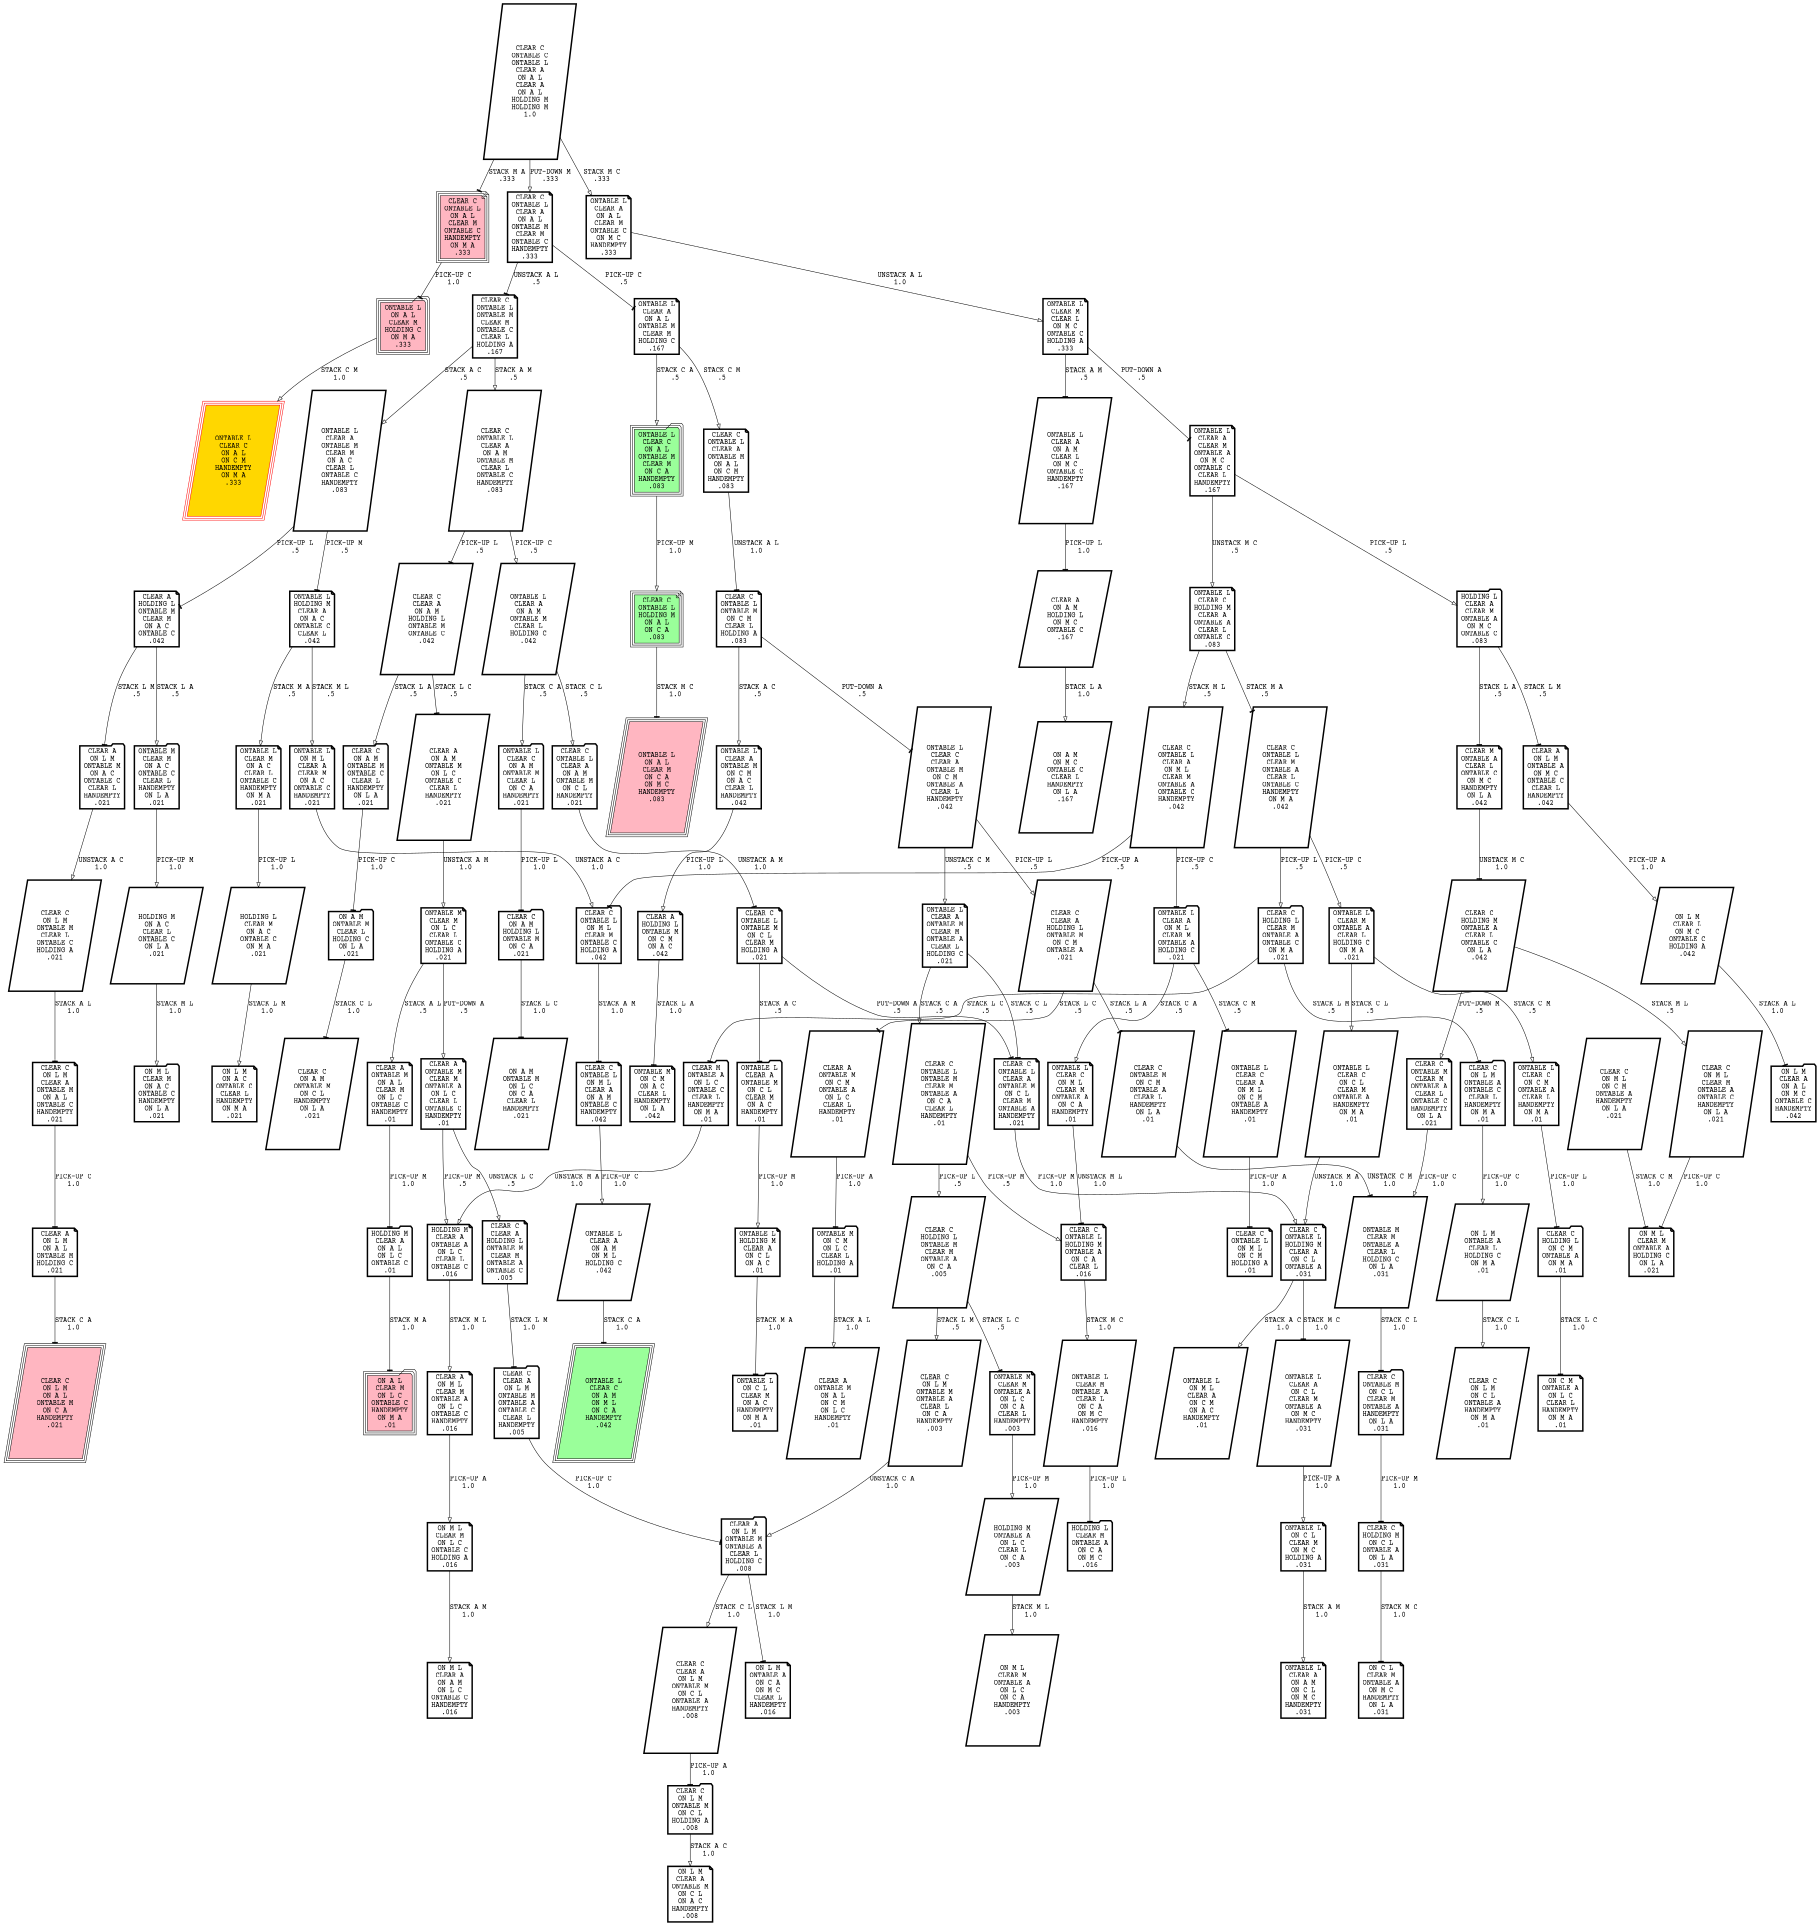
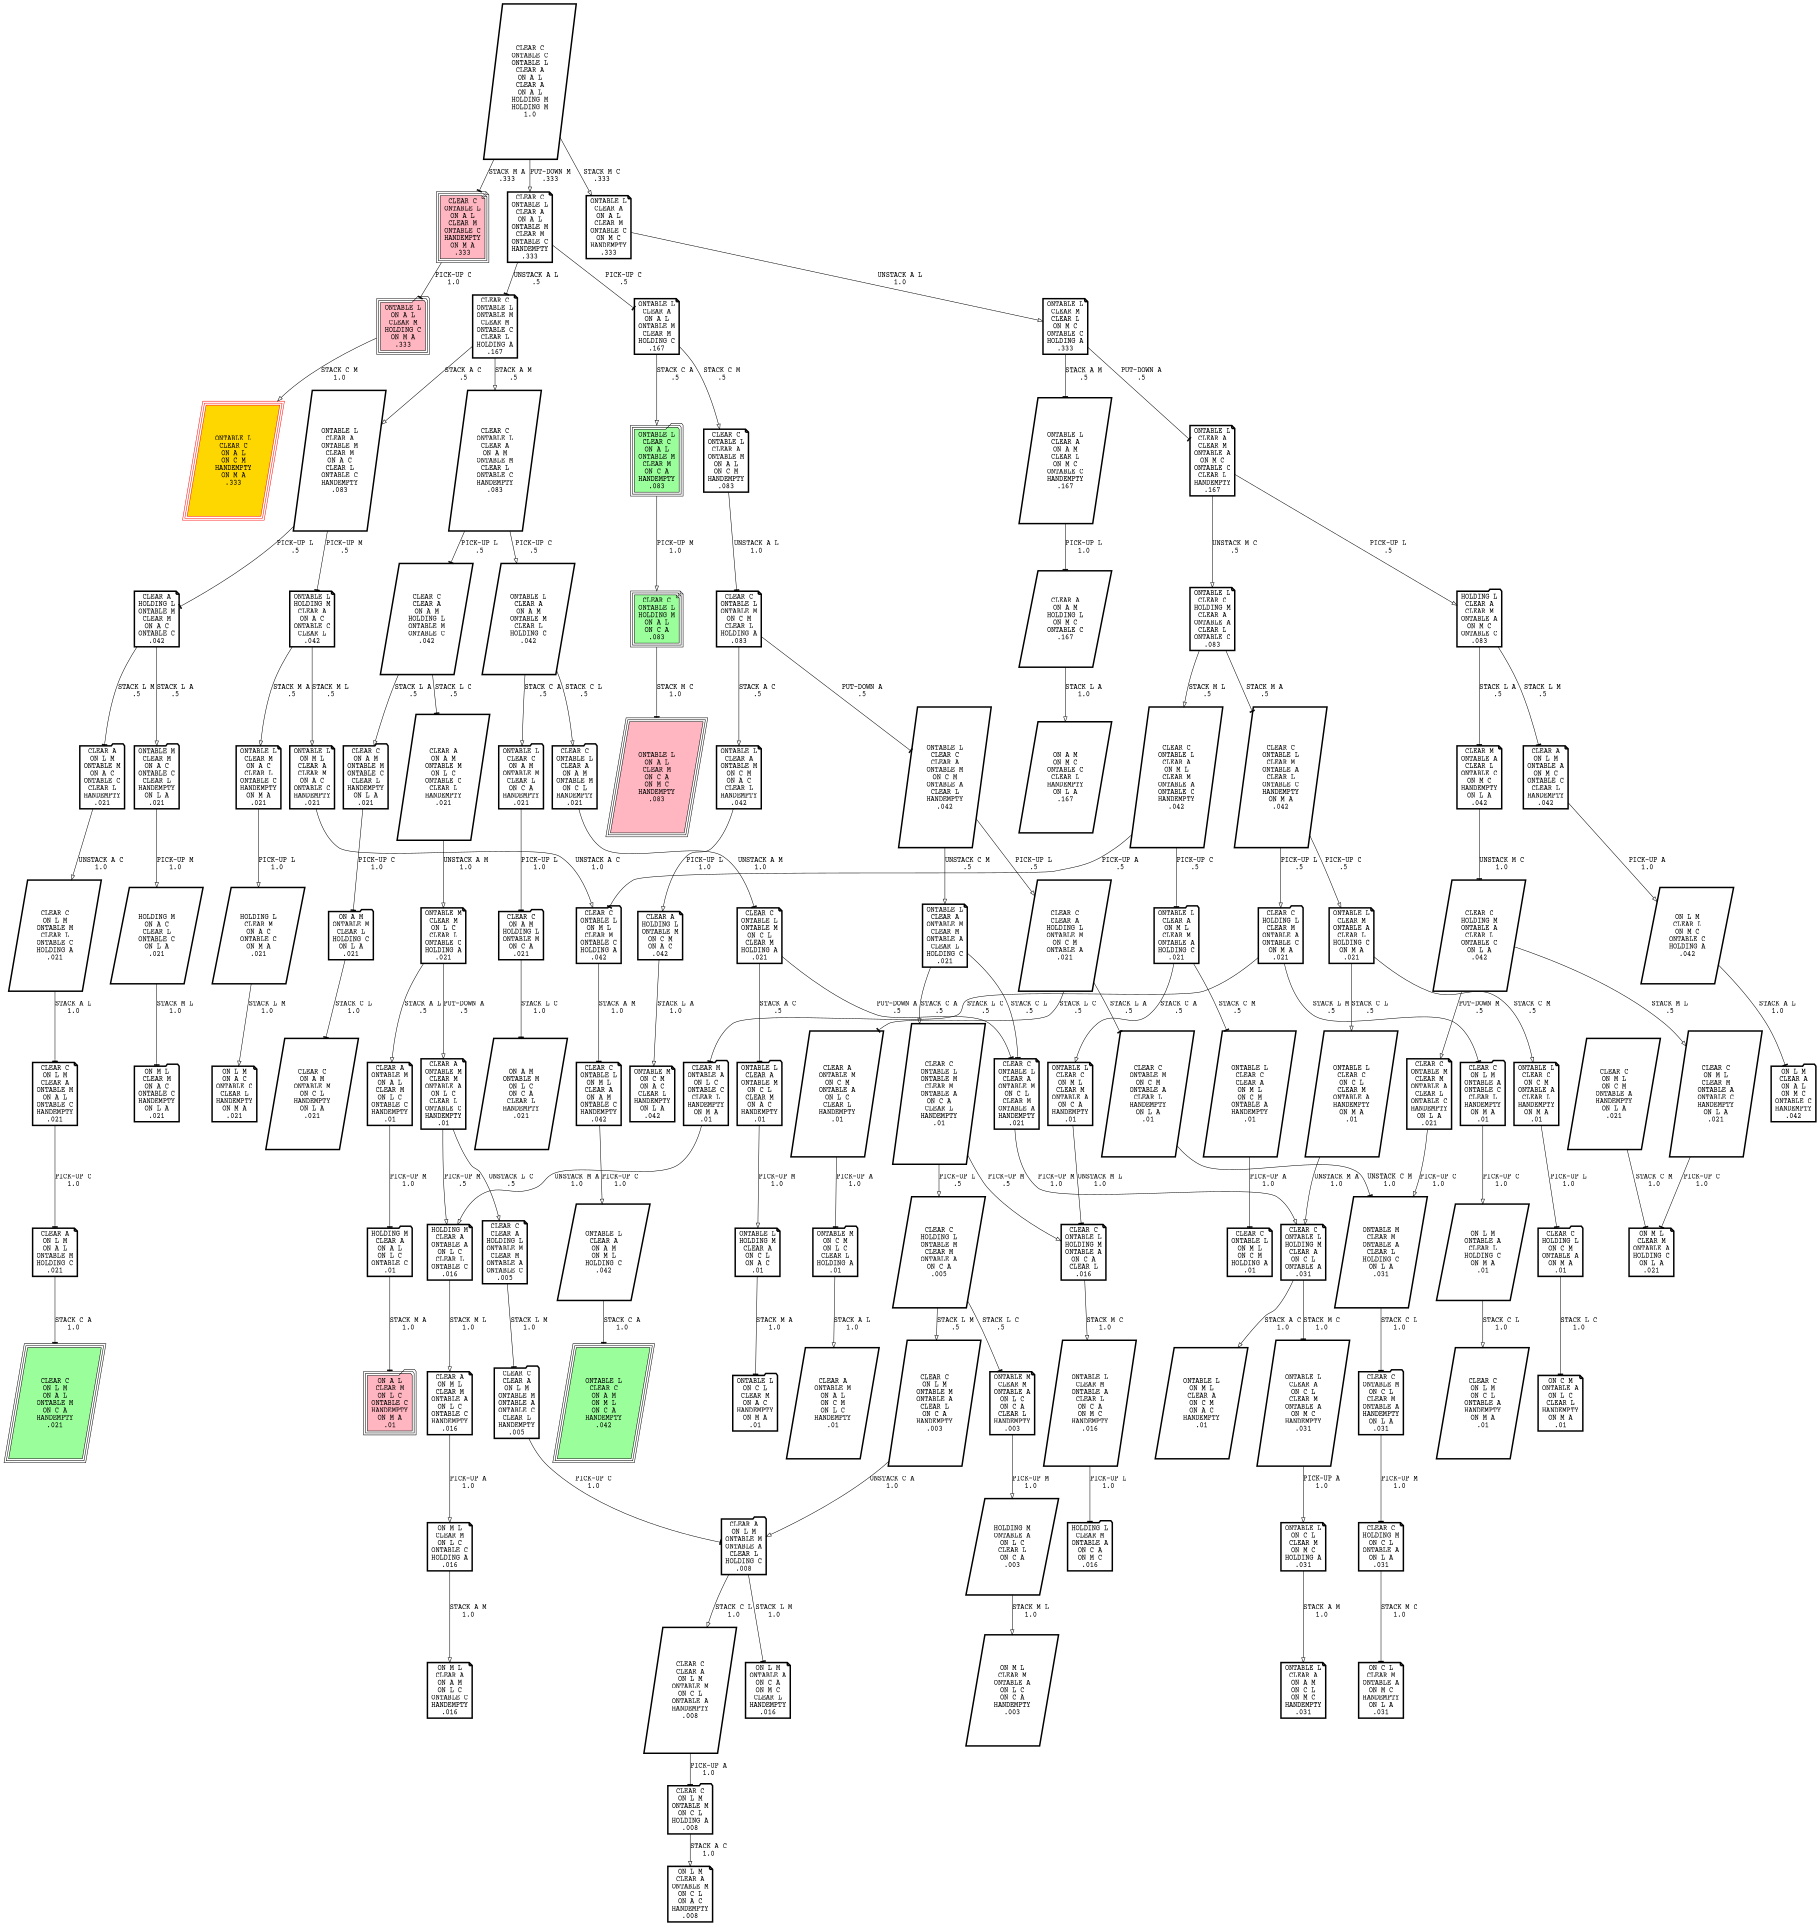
edge "CLEAR A HOLDING L ONTABLE M ON C M ON A C .042" -> "ONTABLE M ON C M ON A C CLEAR L HANDEMPTY ON L A .042": arrowhead tee -> onormal
edge "HOLDING M ON A C CLEAR L ONTABLE C ON L A .021" -> "ON M L CLEAR M ON A C ONTABLE C HANDEMPTY ON L A .021": arrowhead onormal -> tee
node "CLEAR C ON L M ON A L ONTABLE M ON C A HANDEMPTY .021": fillcolor lightpink -> palegreen1
